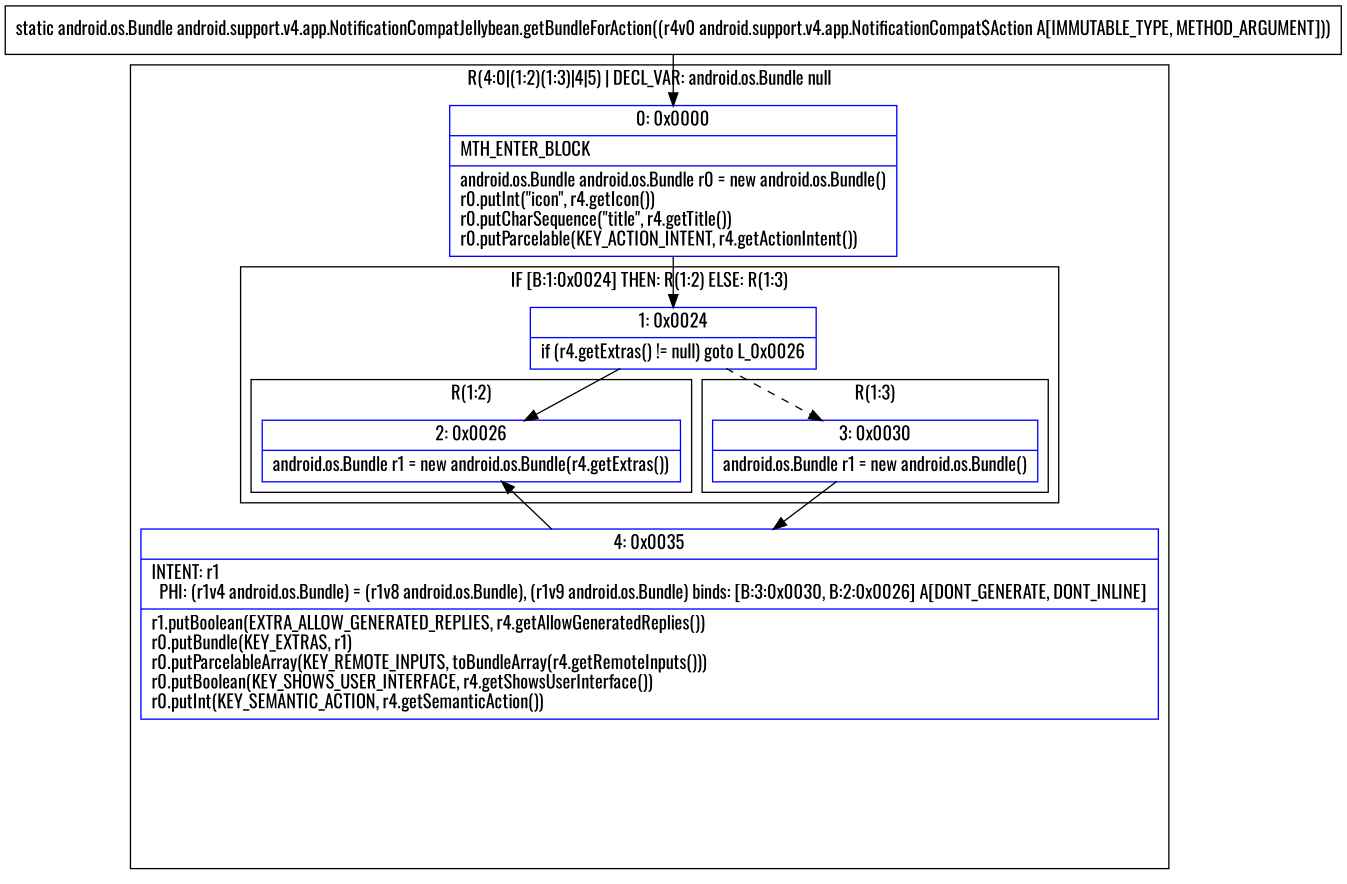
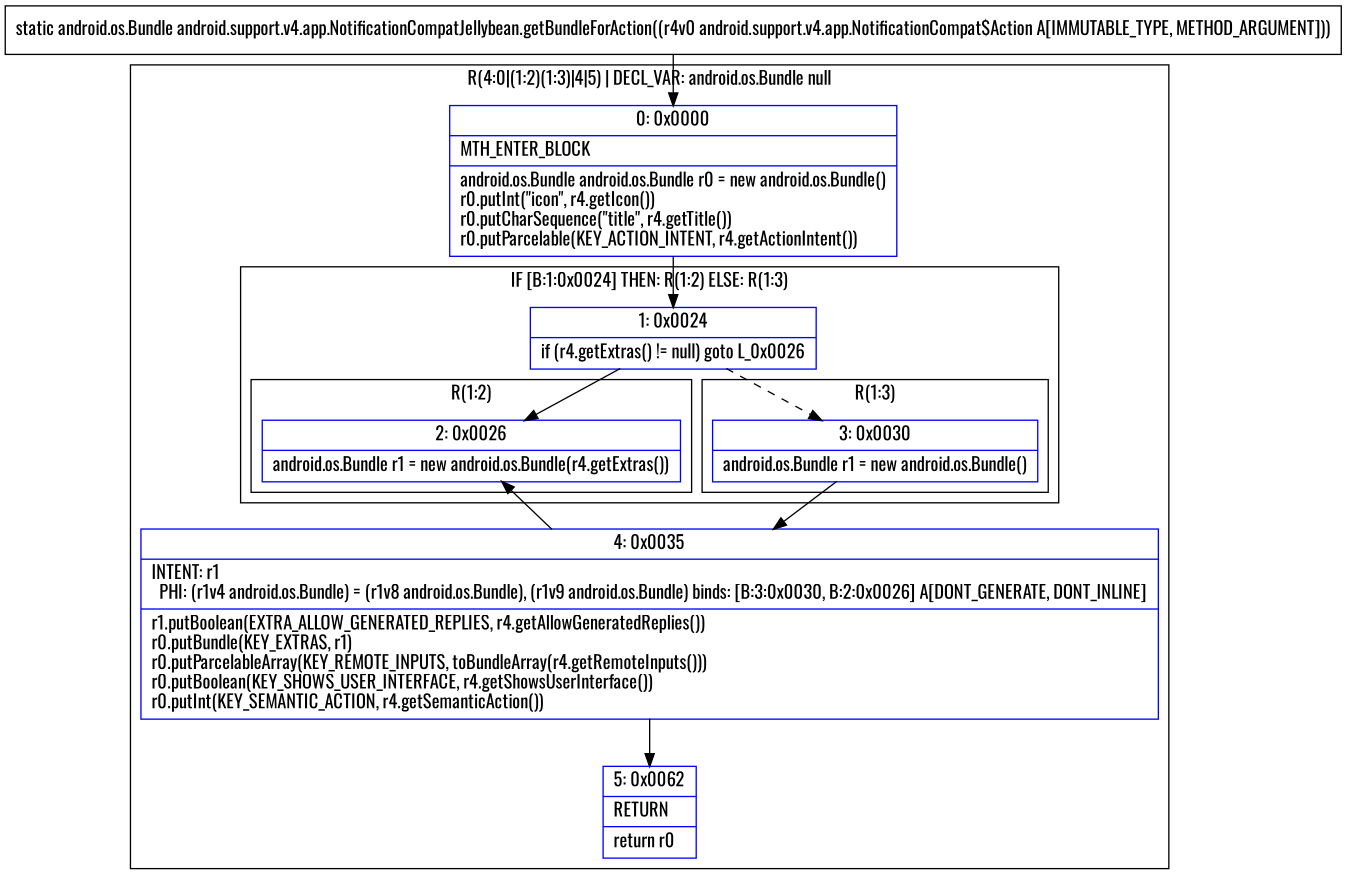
node "5: 0x0062": added
